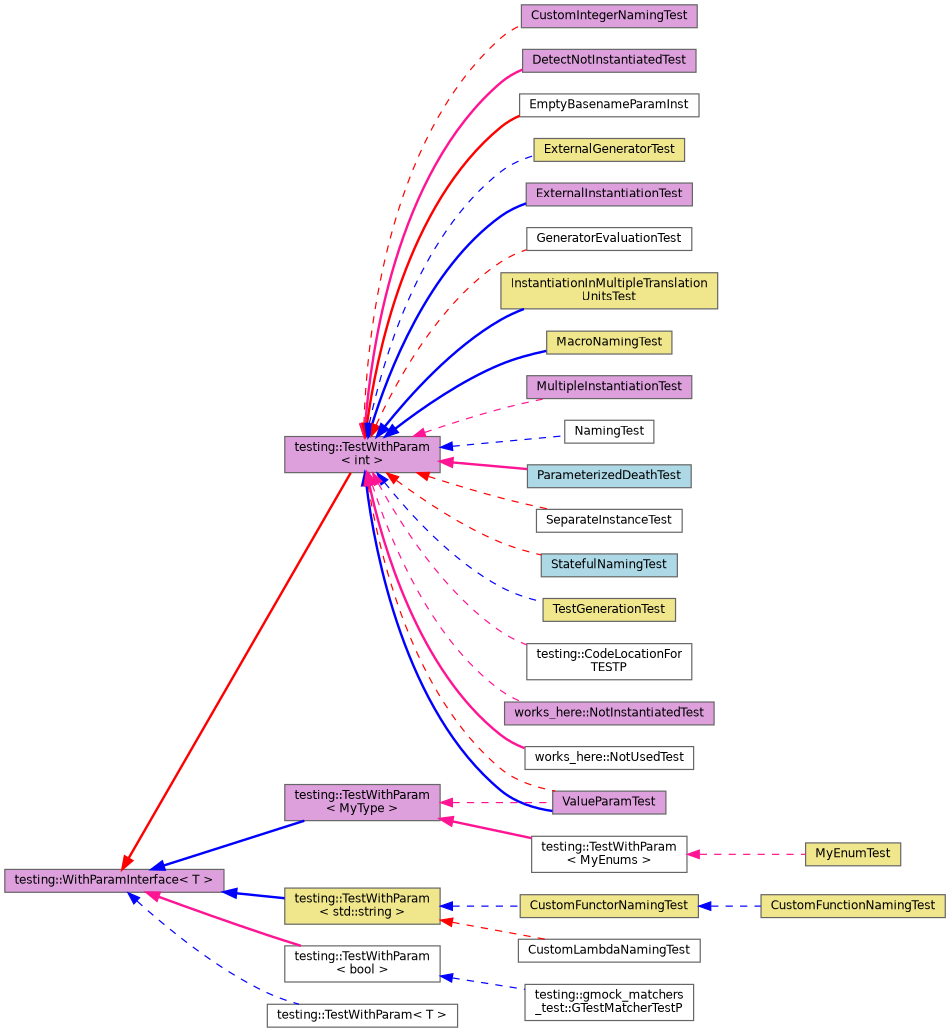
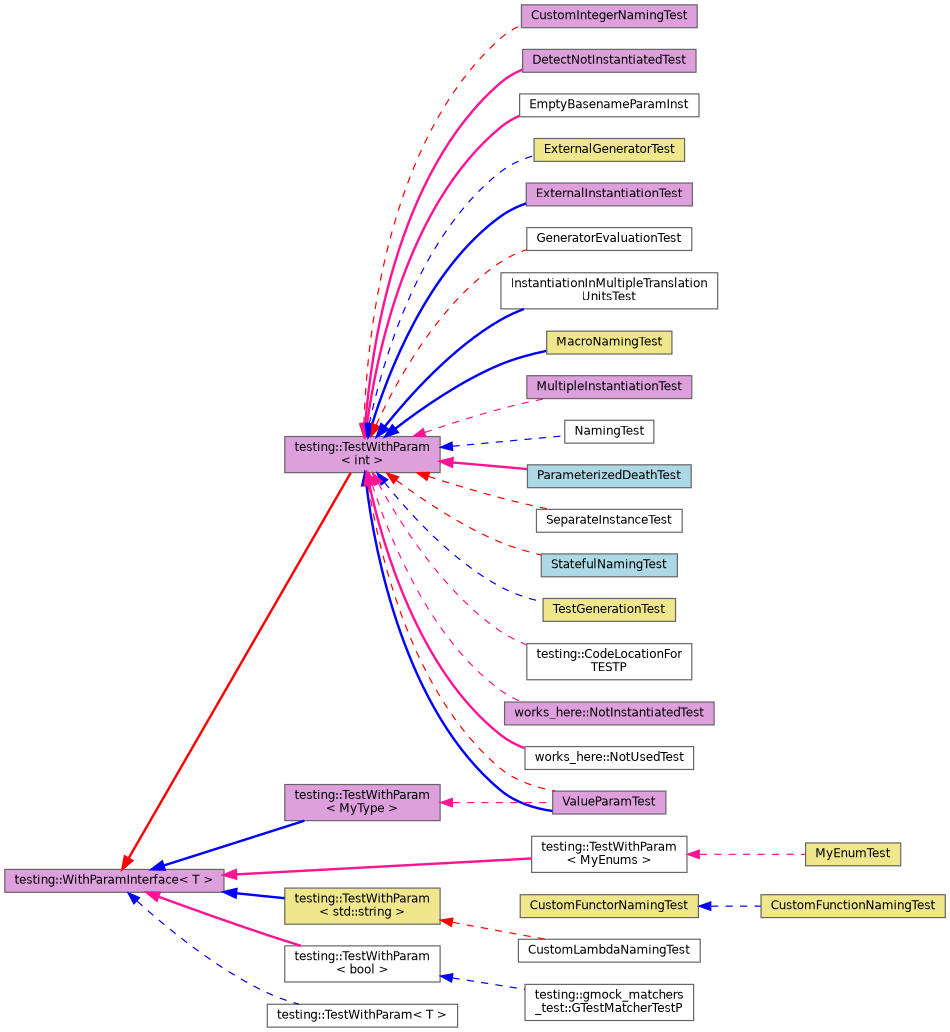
edge "EmptyBasenameParamInst" -> "testing::TestWithParam < int >": color red -> deeppink
node "InstantiationInMultipleTranslation UnitsTest": fillcolor khaki -> white
edge "testing::TestWithParam < MyEnums >" -> "testing::TestWithParam < MyType >": now "testing::TestWithParam < MyEnums >" -> "testing::WithParamInterface< T >"
edge "CustomFunctorNamingTest" -> "testing::TestWithParam < std::string >": removed
